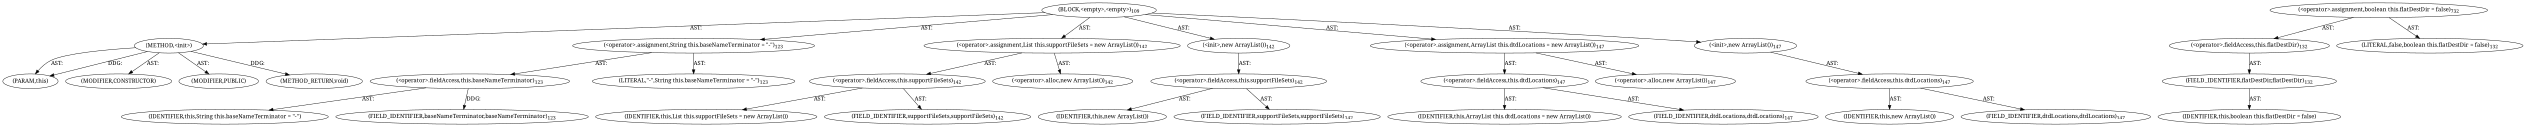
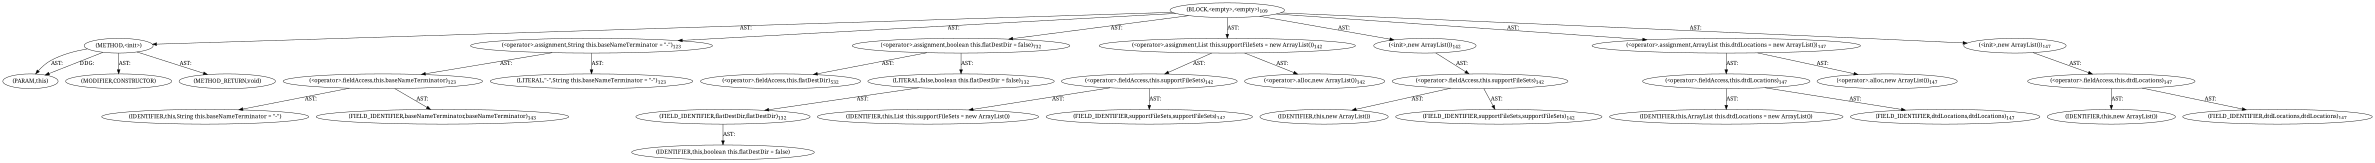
edge "(BLOCK,<empty>,<empty>)" -> "(<operator>.assignment,boolean this.flatDestDir = false)": added, label "AST:"
node "(<operator>.fieldAccess,this.flatDestDir)": text "132" -> "532"
edge "(<operator>.fieldAccess,this.flatDestDir)" -> "(FIELD_IDENTIFIER,flatDestDir,flatDestDir)": now "(LITERAL,false,boolean this.flatDestDir = false)" -> "(FIELD_IDENTIFIER,flatDestDir,flatDestDir)"
edge "(METHOD,<init>)" -> "(METHOD_RETURN,void)": label "DDG: " -> "AST: "
node "(MODIFIER,PUBLIC)": removed
edge "(<operator>.fieldAccess,this.baseNameTerminator)" -> "(FIELD_IDENTIFIER,baseNameTerminator,baseNameTerminator)": label "DDG: " -> "AST: "
node "(FIELD_IDENTIFIER,baseNameTerminator,baseNameTerminator)": text "123" -> "143"
